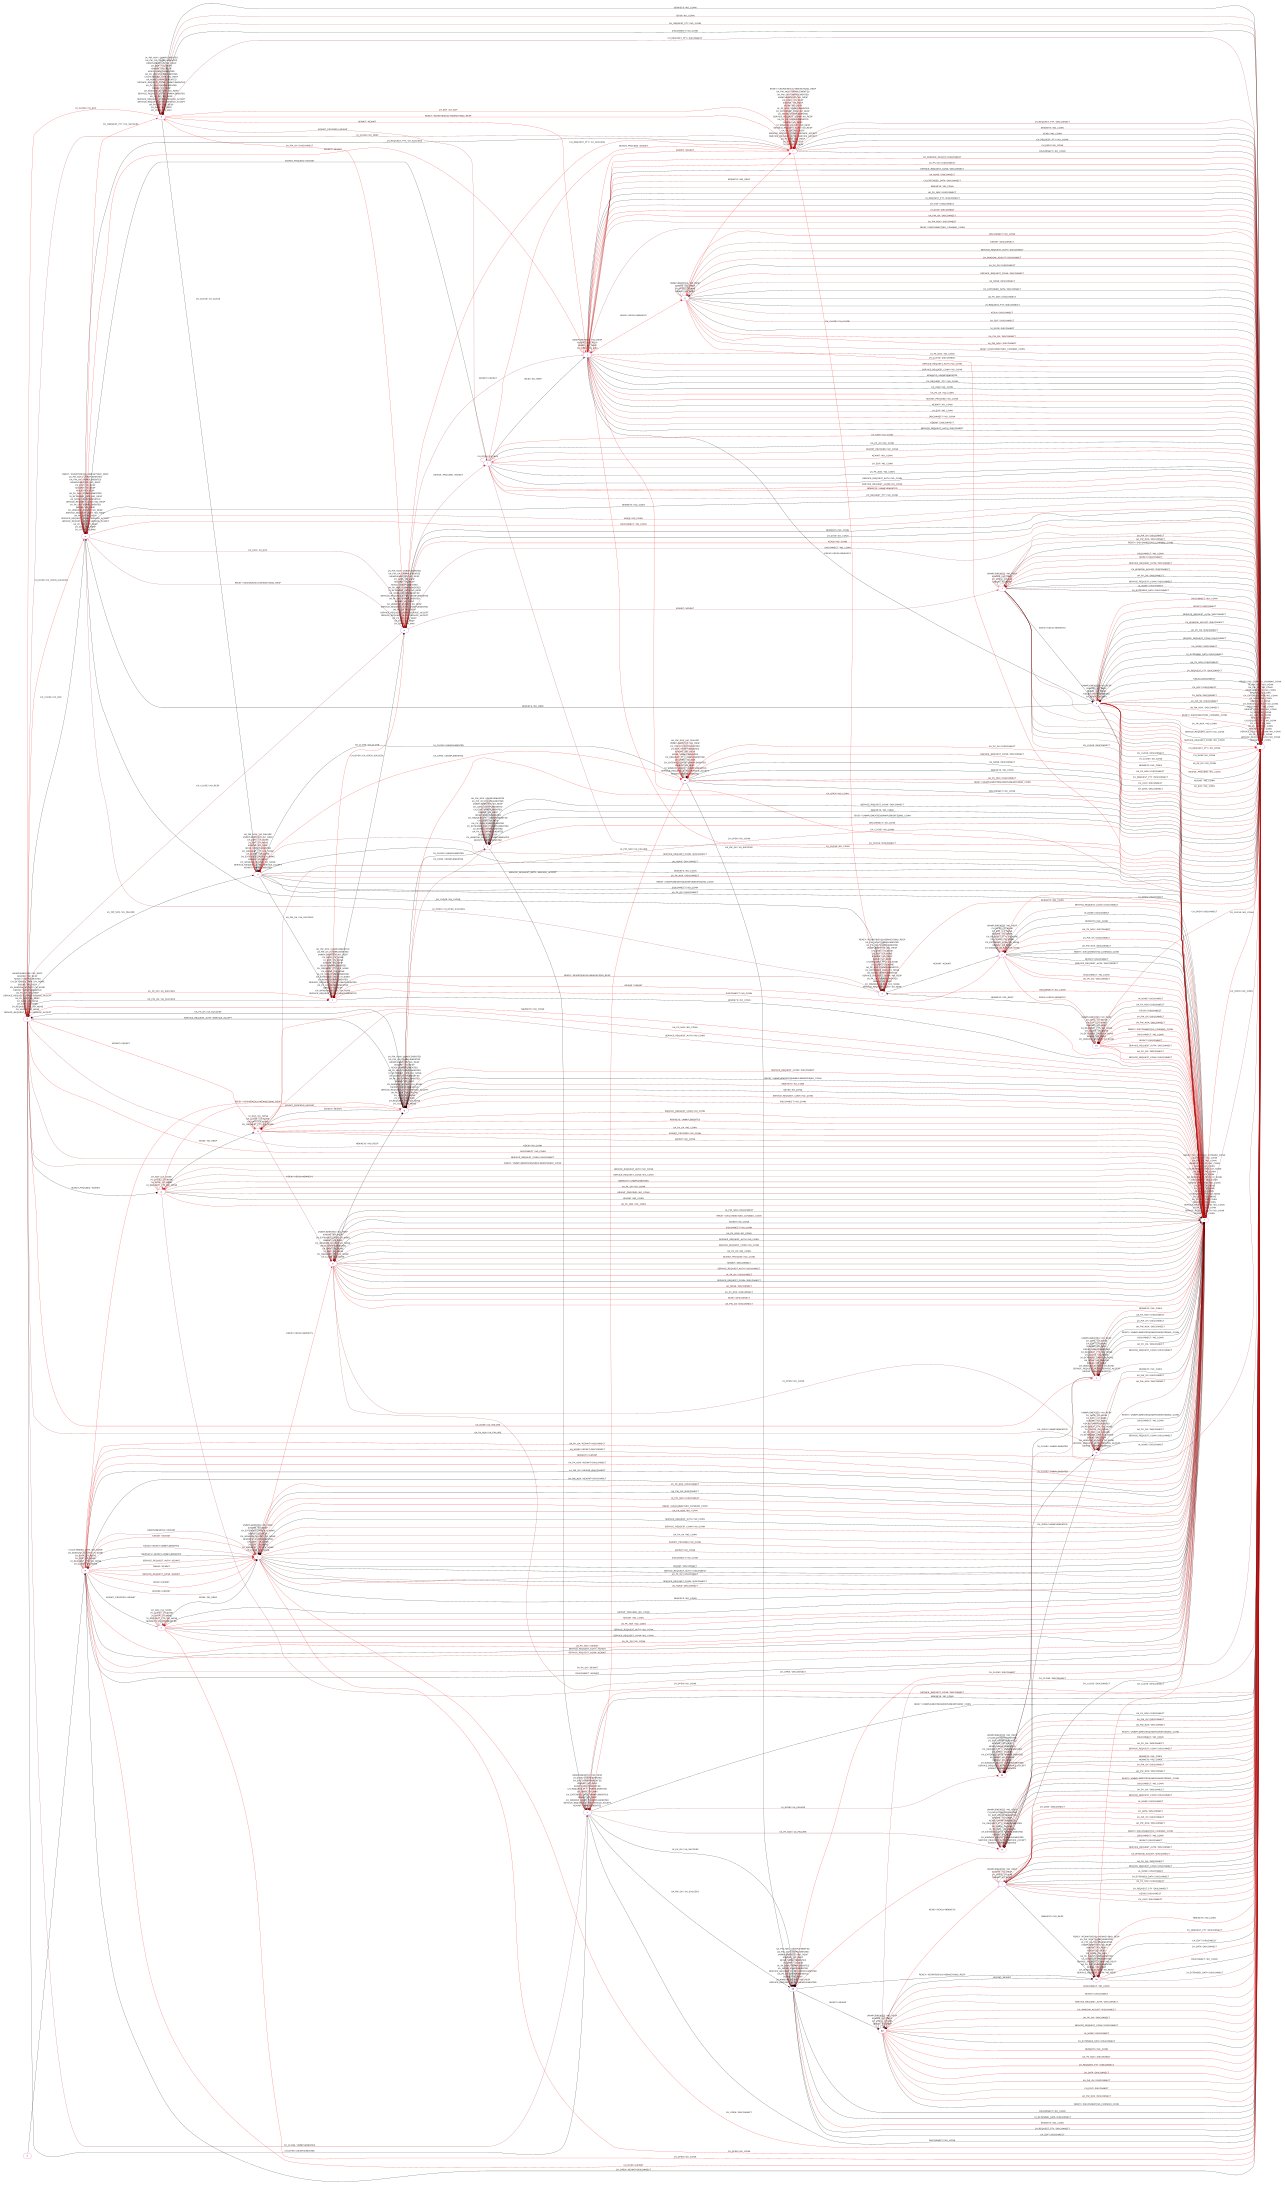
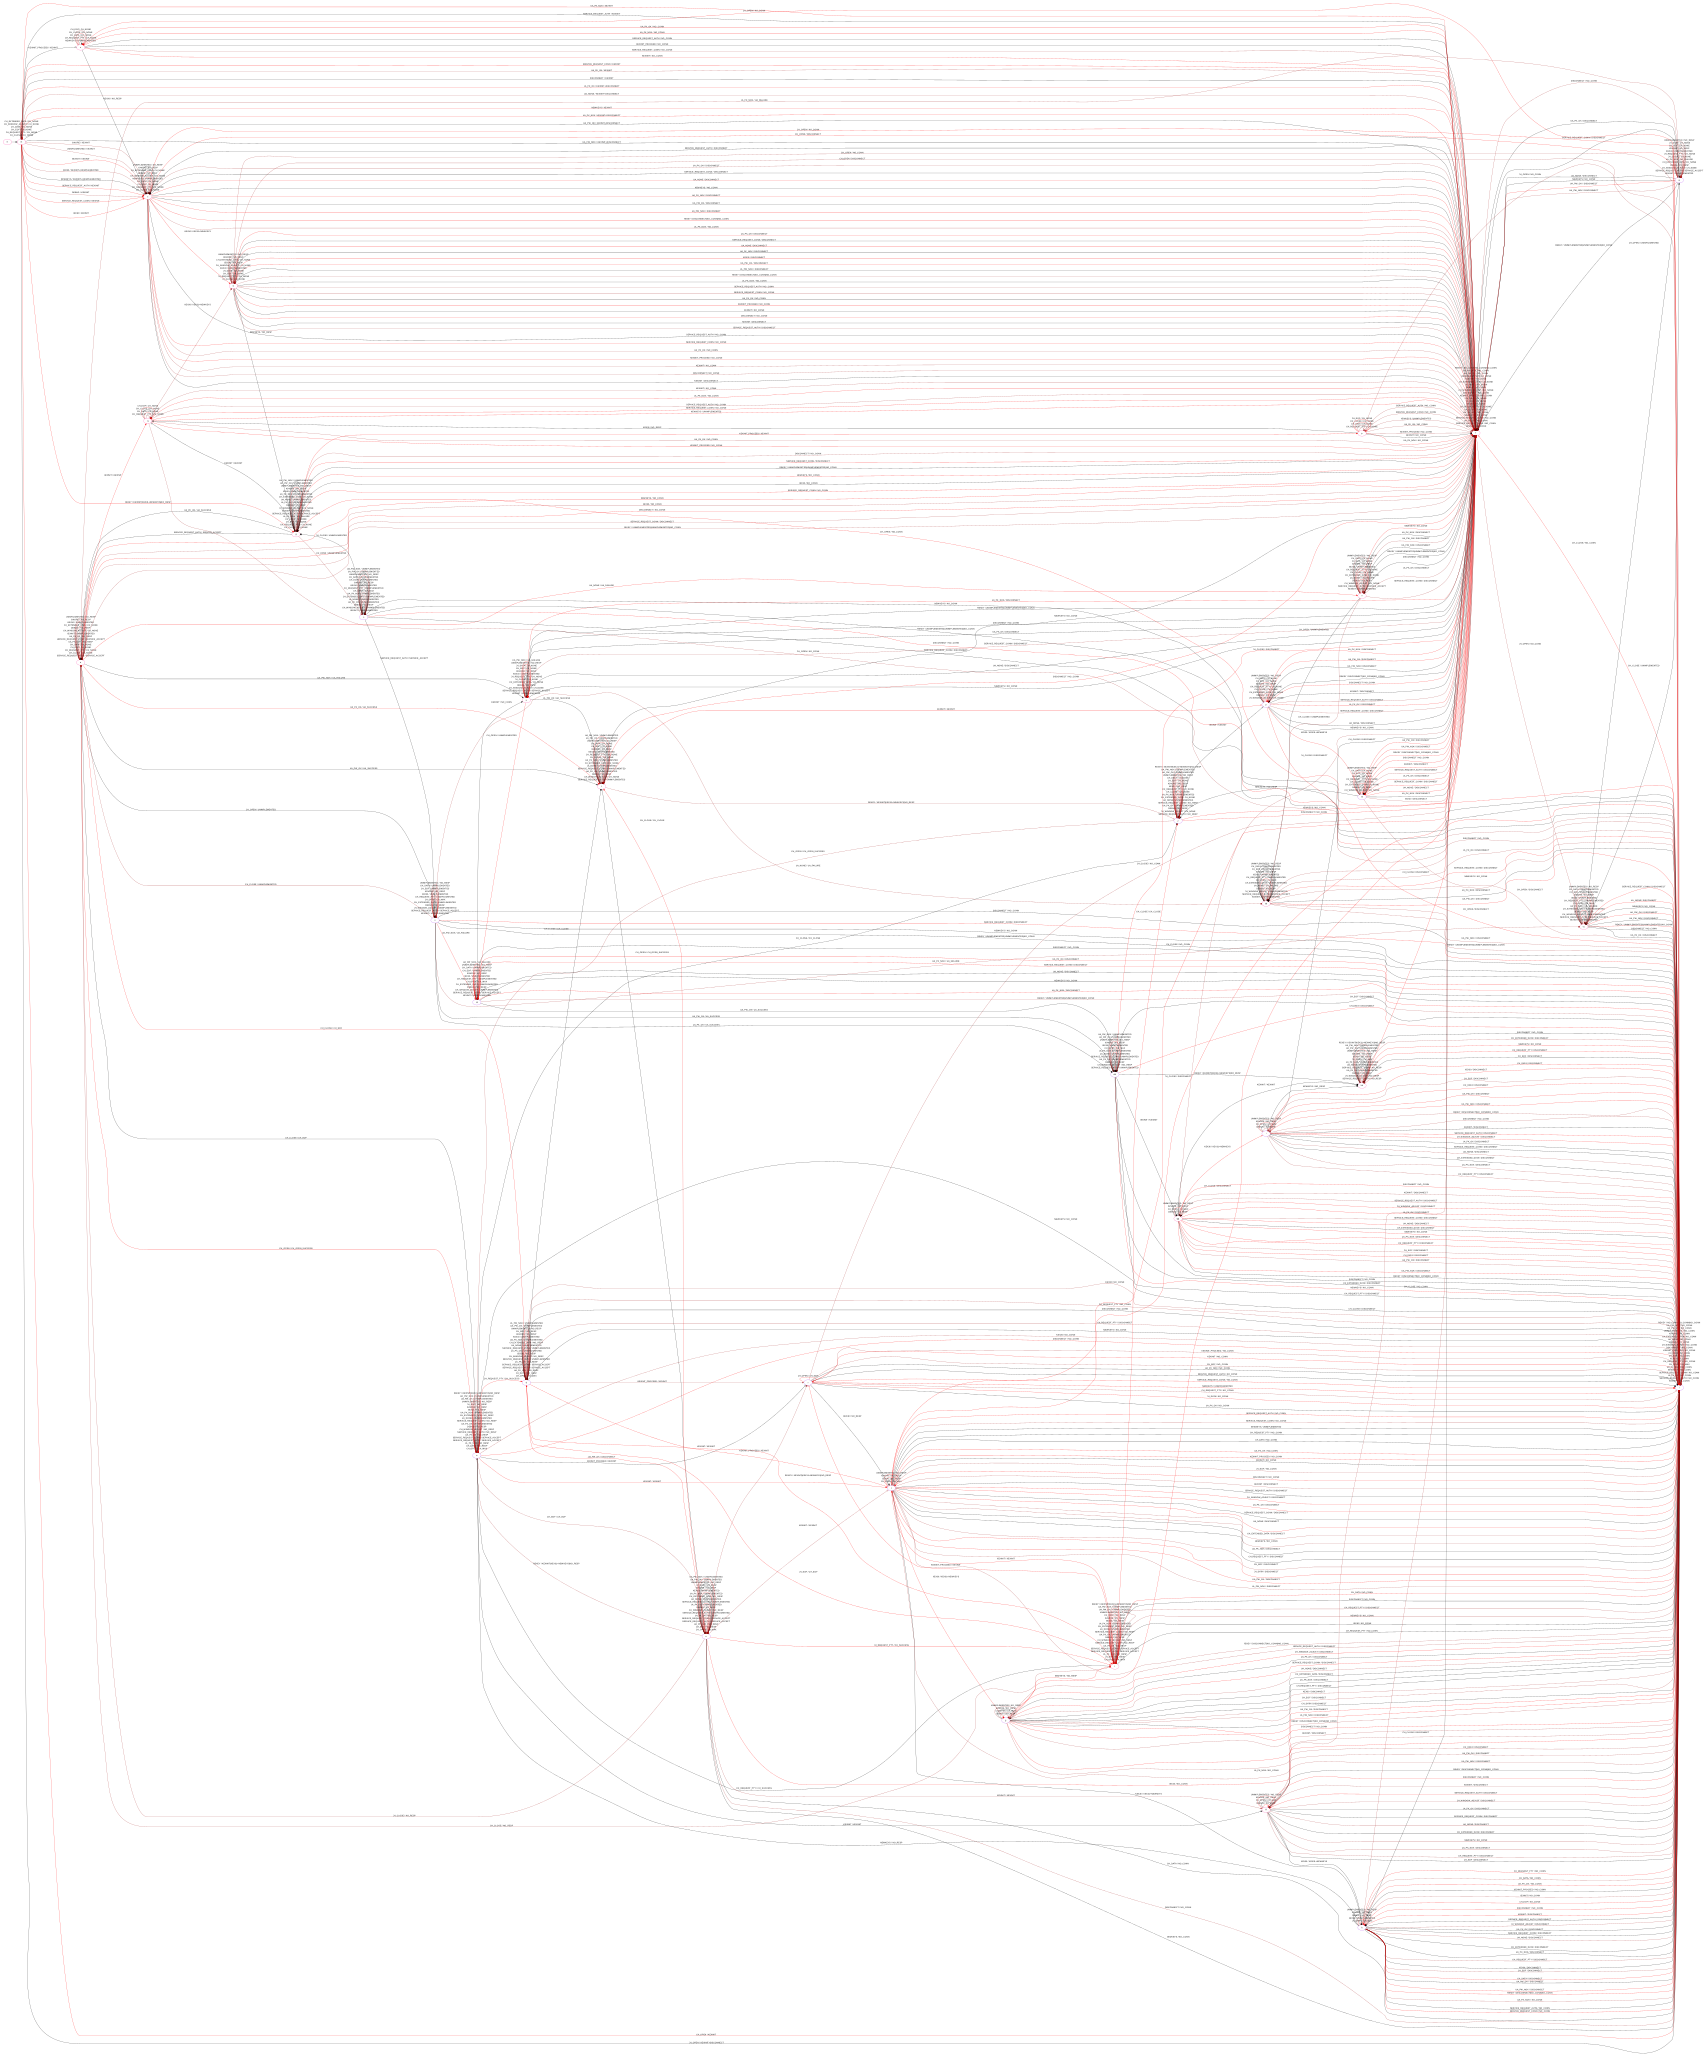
edge "d" -> "u": now "d" -> "t"
edge "aa" -> "u": label "CH_CLOSE / UNIMPLEMENTED" -> "KEXINIT / NO_CONN"
edge "f" -> "i": now "f" -> "cc"
edge "a" -> "p": removed, label "KEXINIT_PROCEED / KEXINIT"
edge "e" -> "ff": added, label "KEXINIT / KEXINIT"
